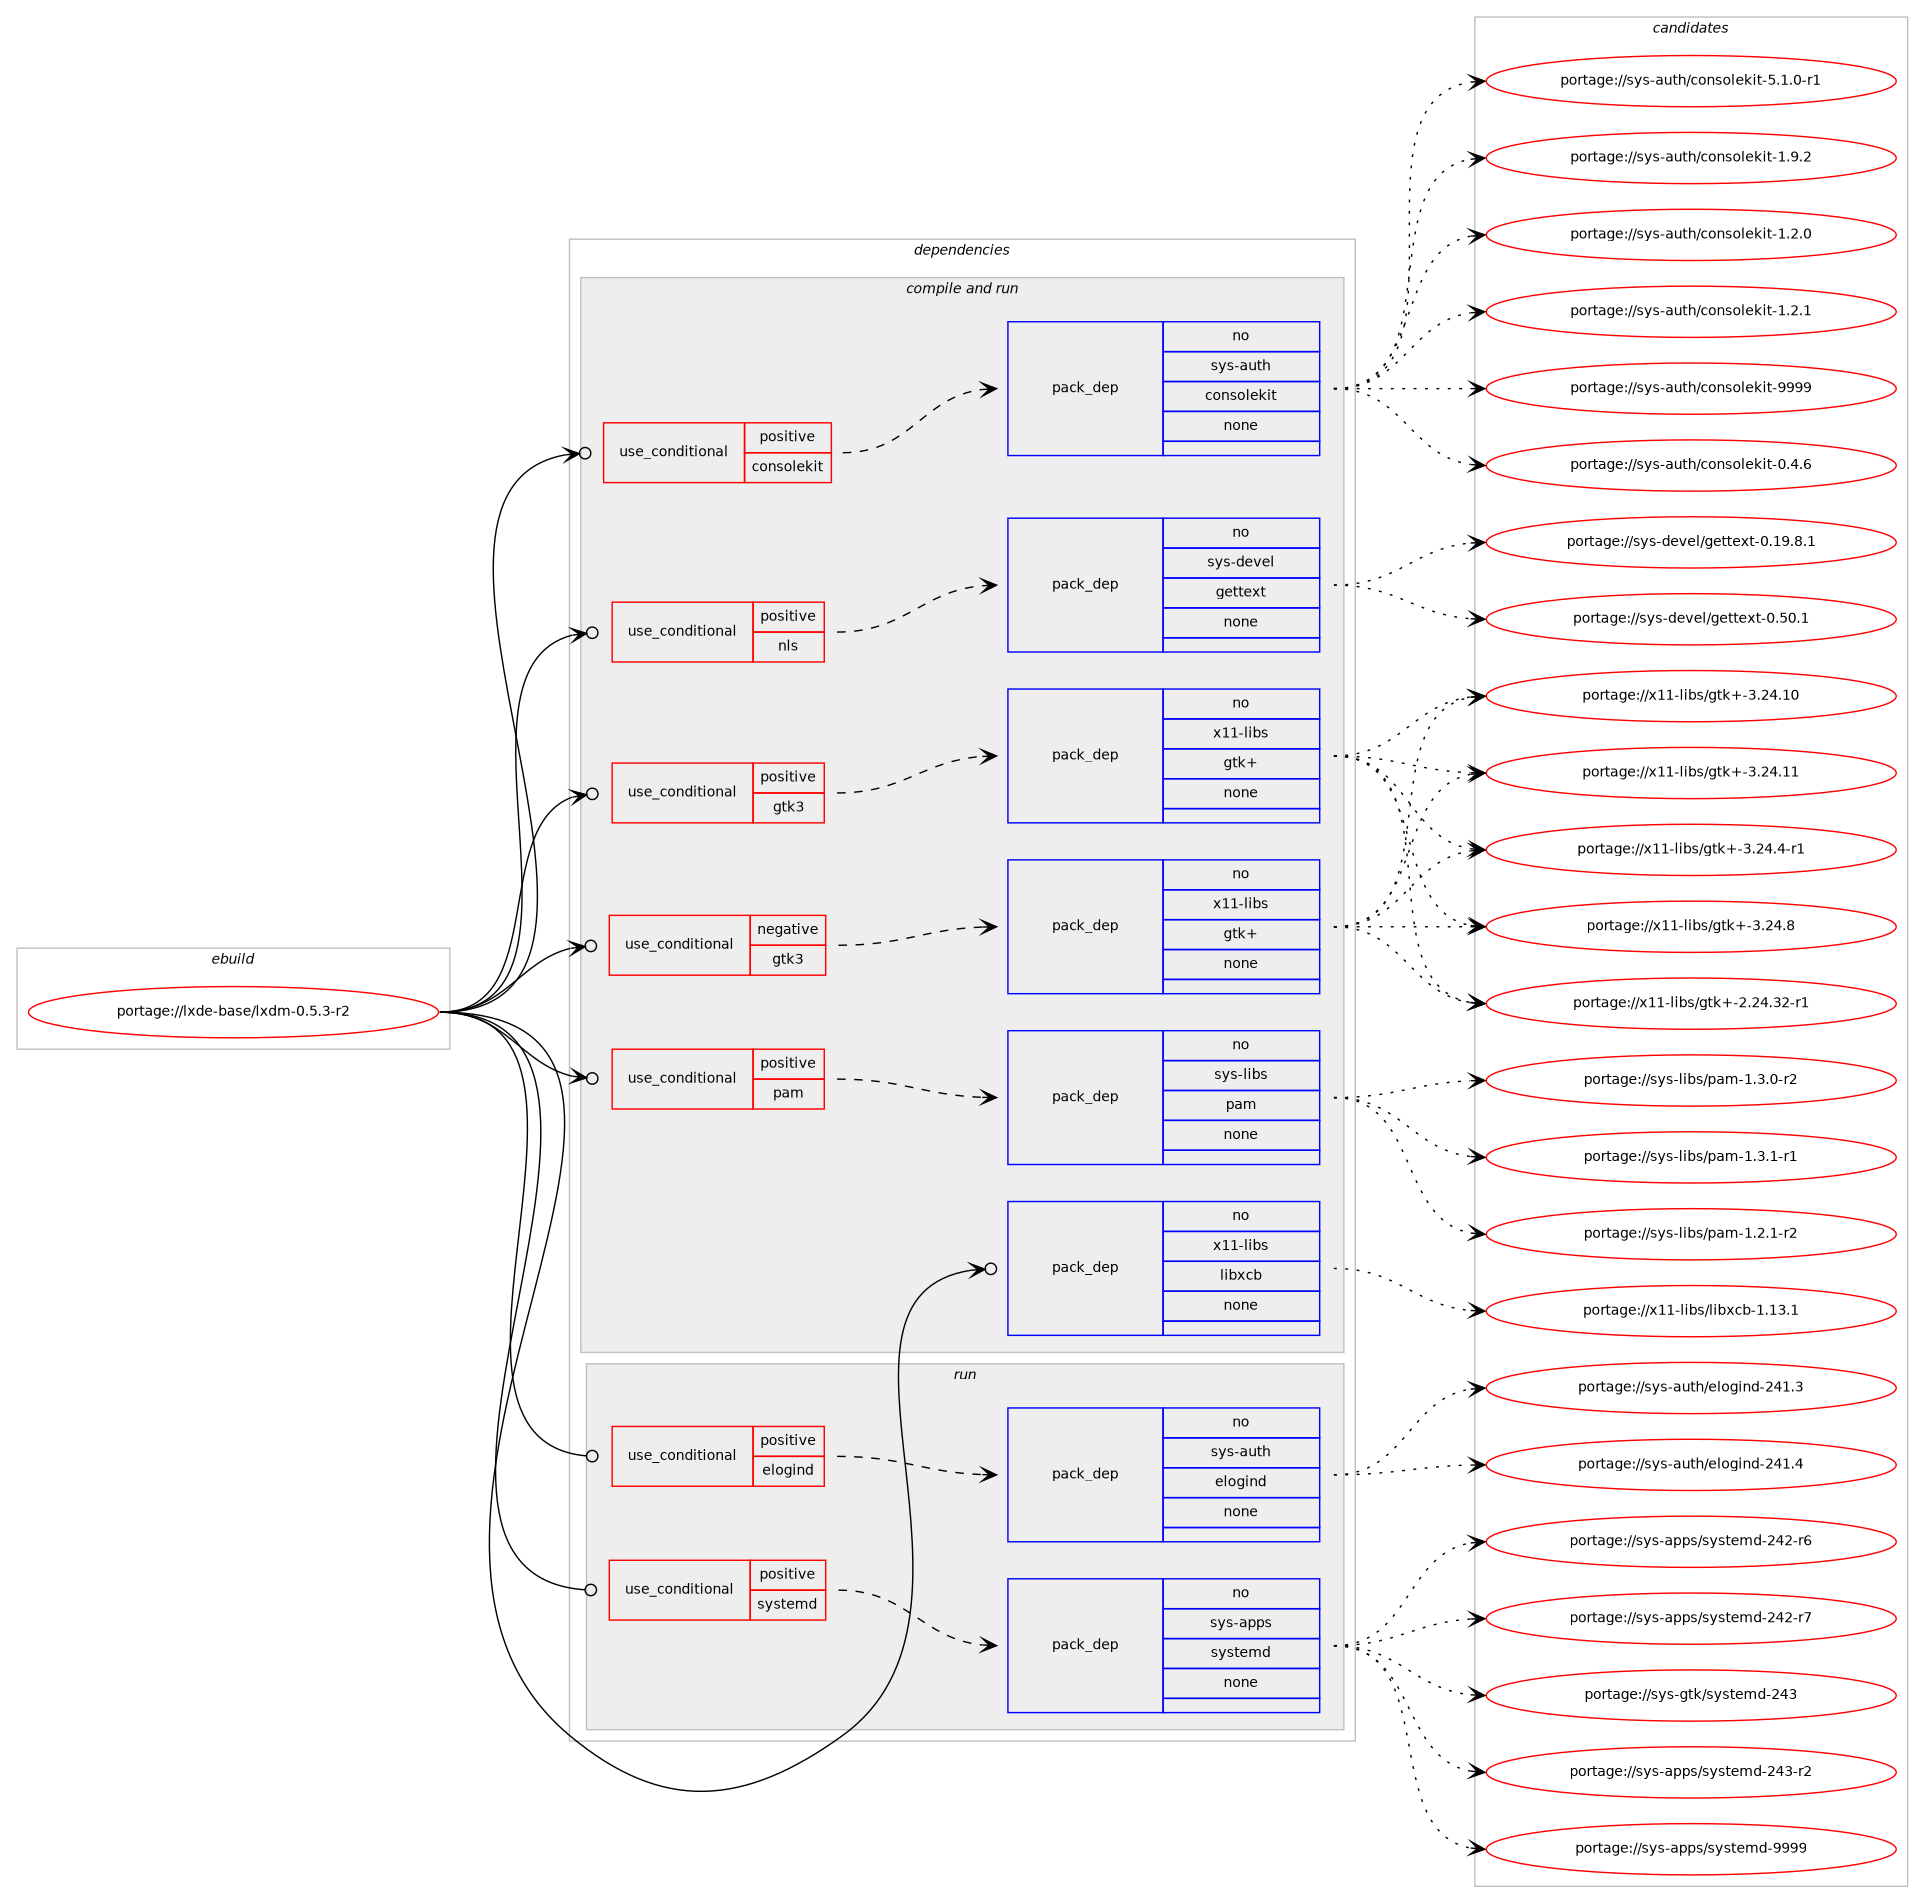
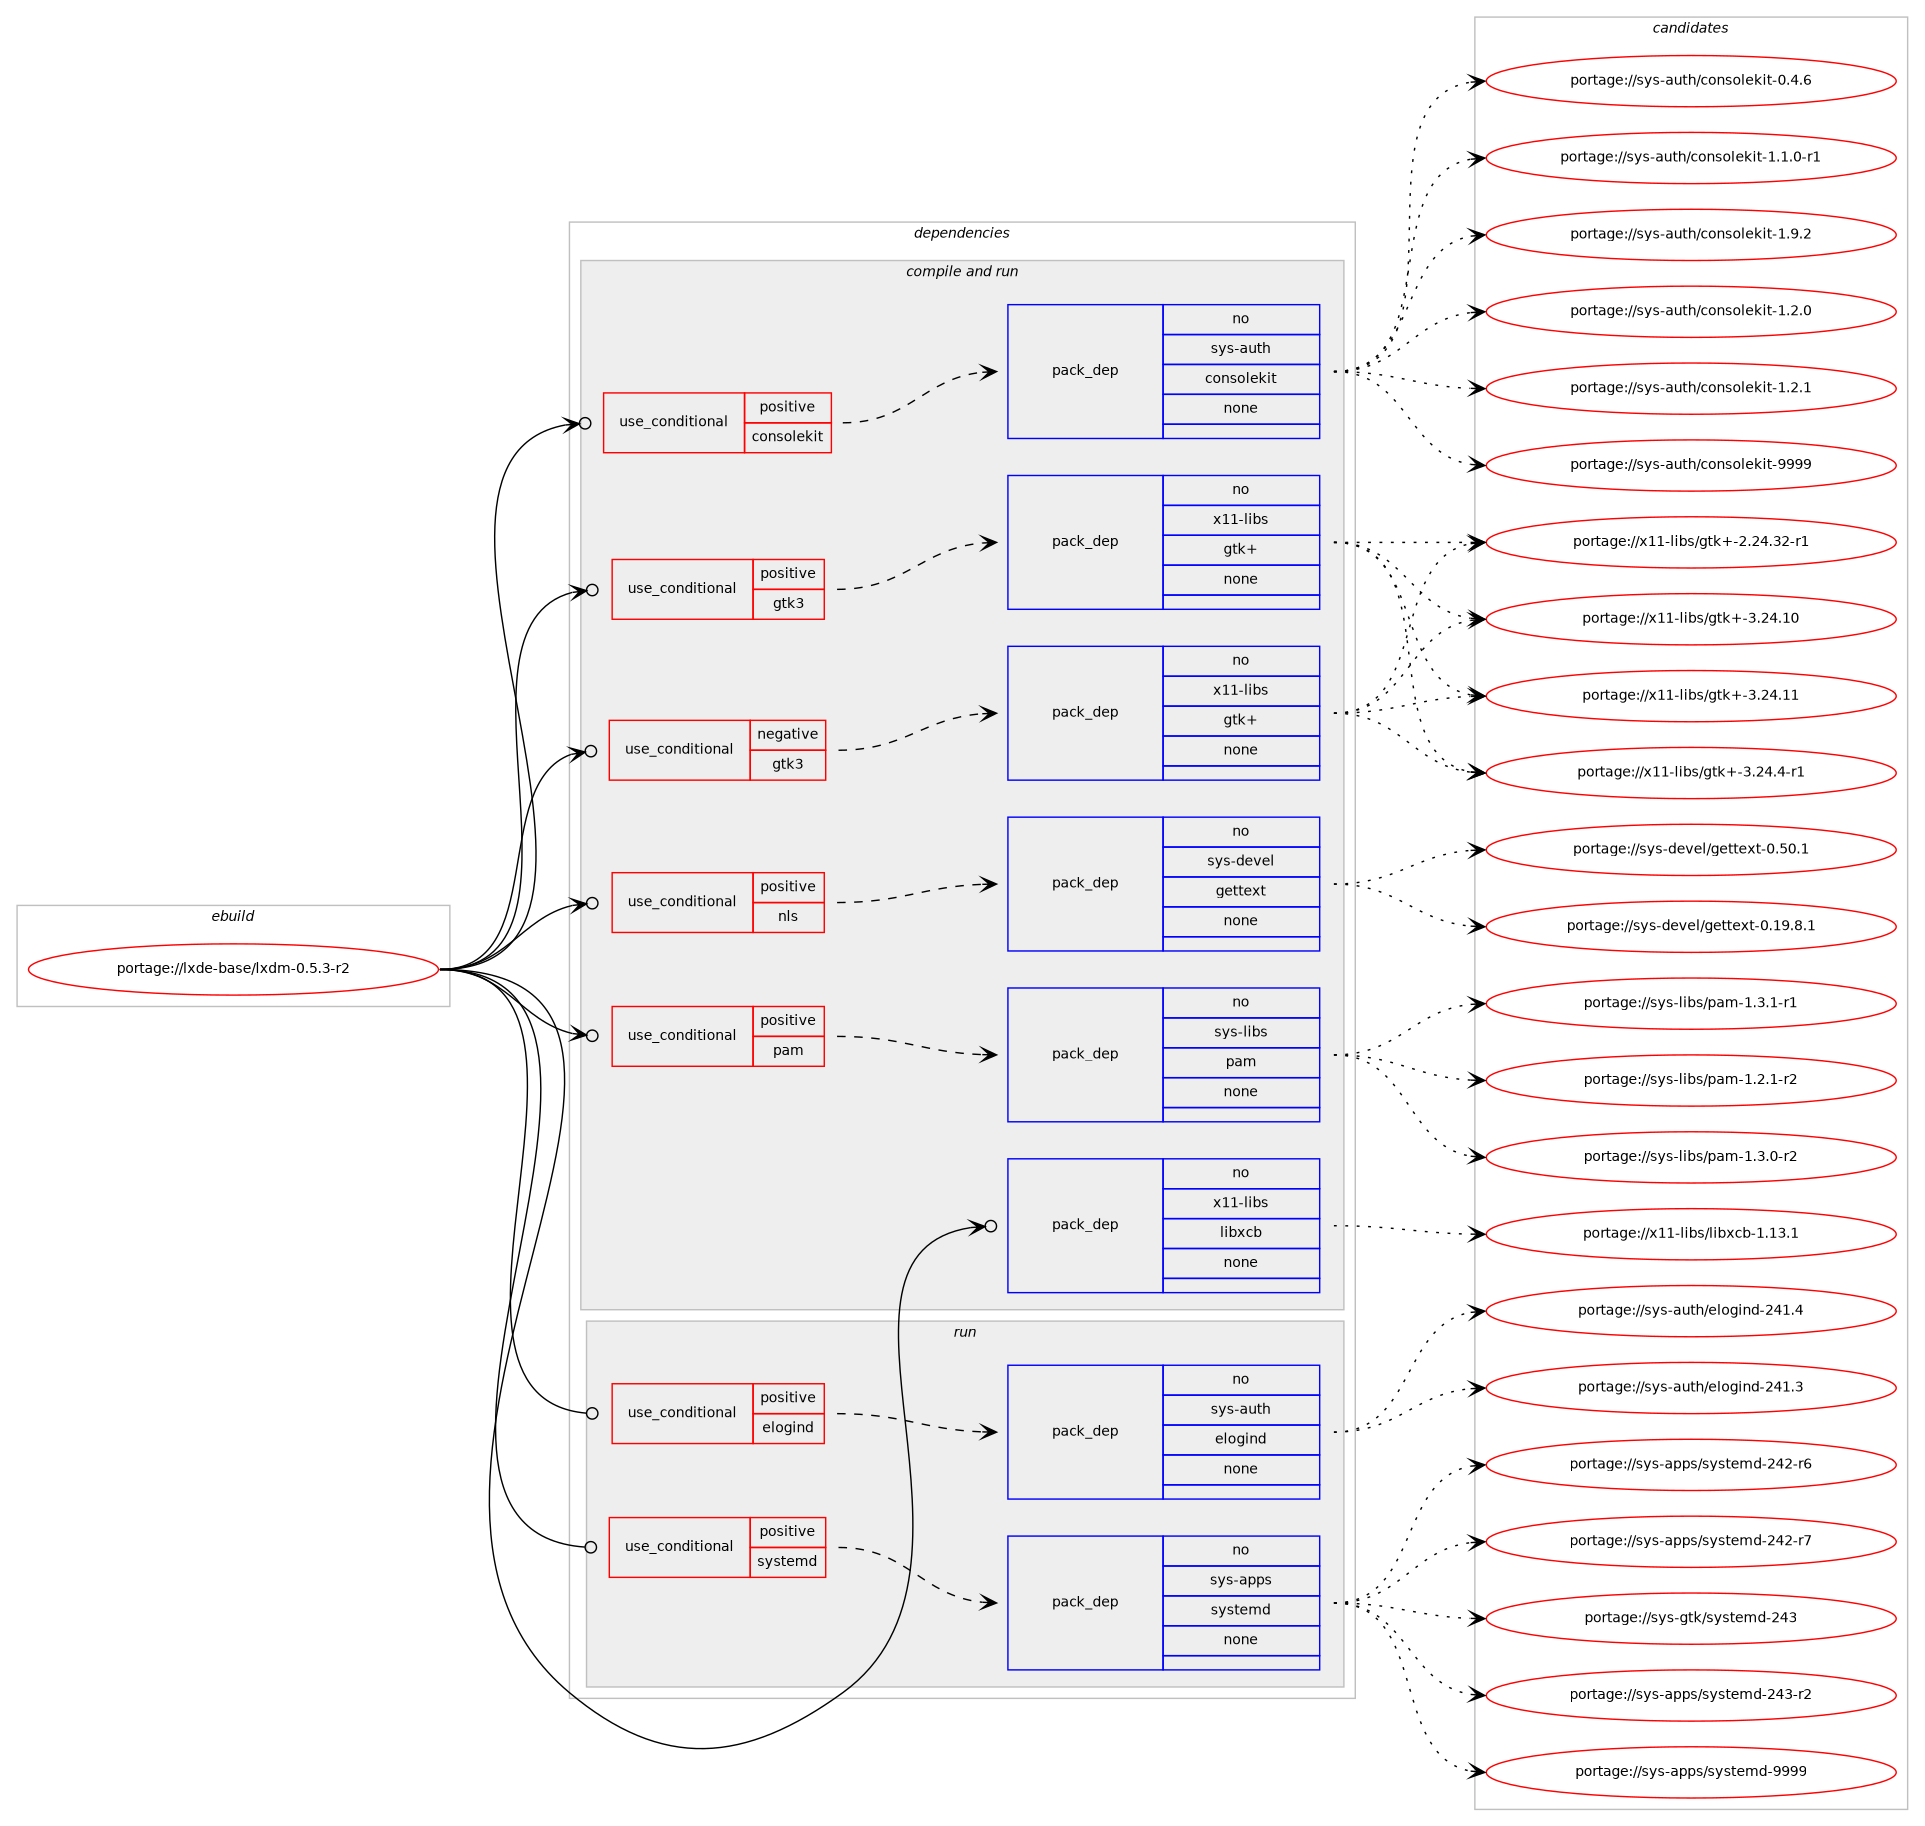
node "portage://sys-auth/consolekit-5.1.0-r1": label "portage://sys-auth/consolekit-5.1.0-r1" -> "portage://sys-auth/consolekit-1.1.0-r1"
node "portage://x11-libs/gtk+-3.24.8": removed
